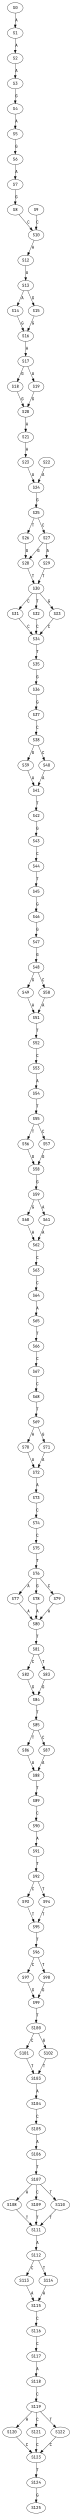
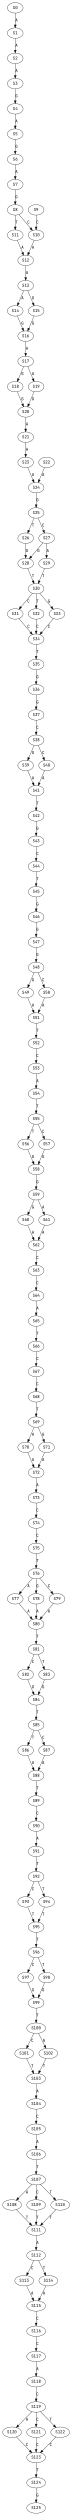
node "S11": added
